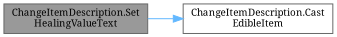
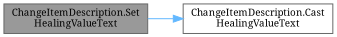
node "ChangeItemDescription.Cast EdibleItem": label "ChangeItemDescription.Cast EdibleItem" -> "ChangeItemDescription.Cast HealingValueText"
